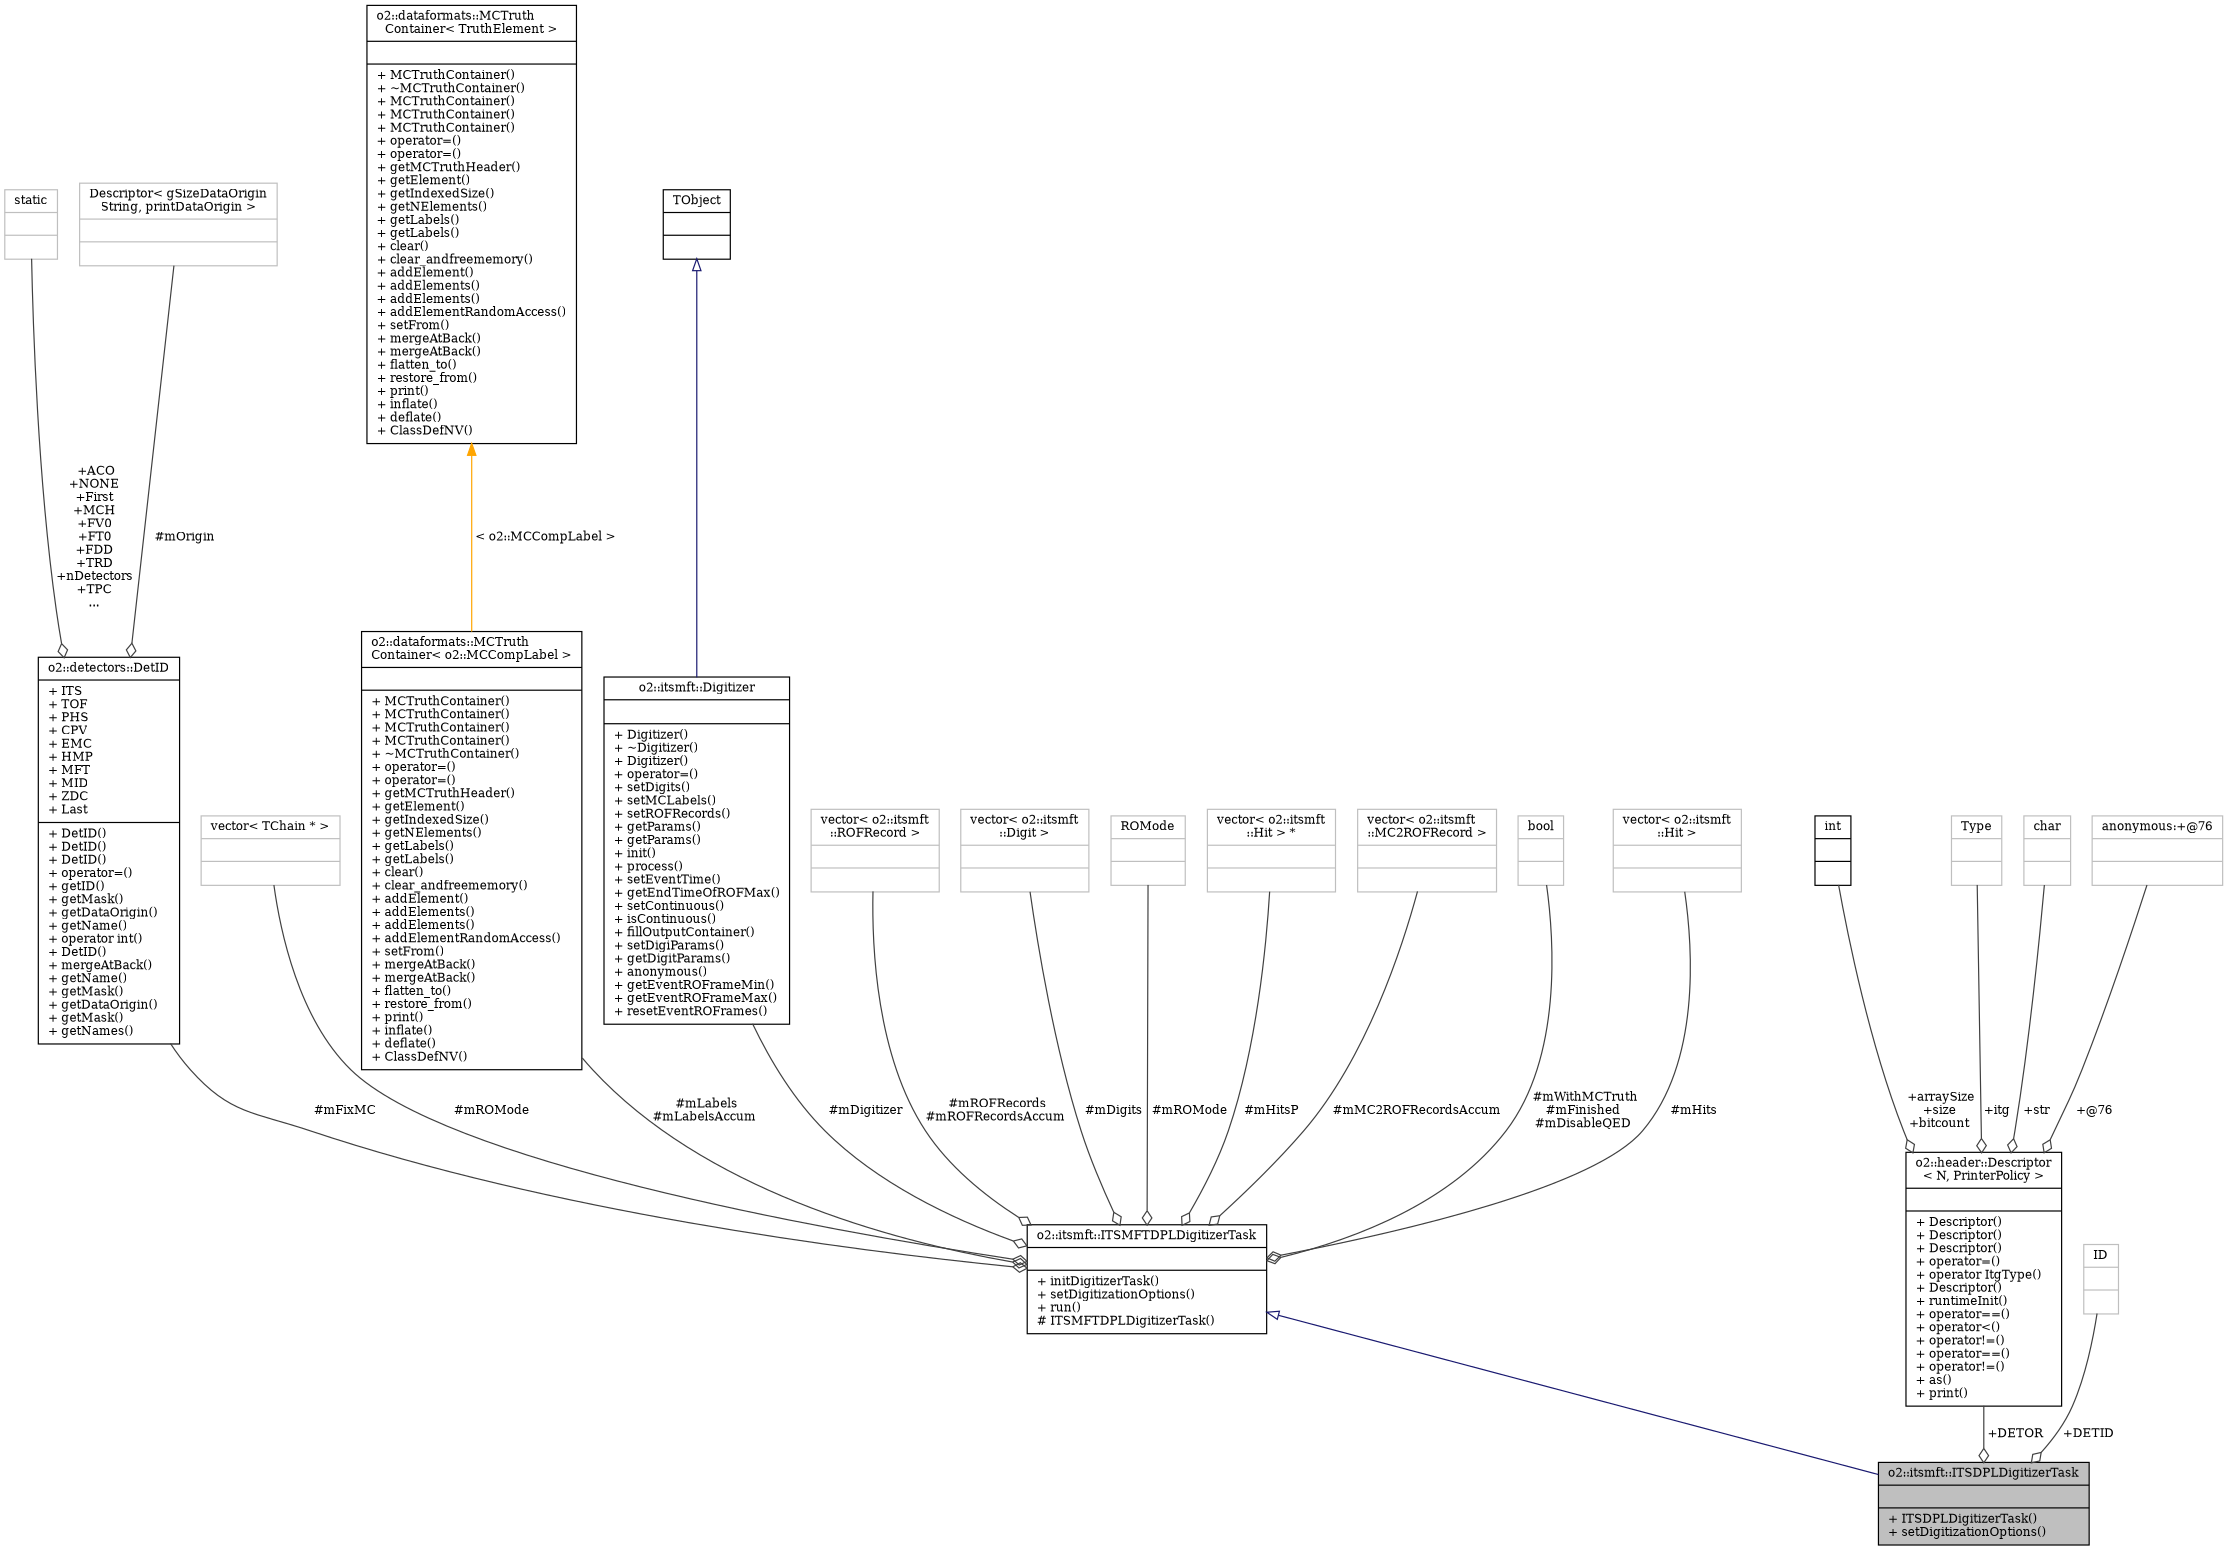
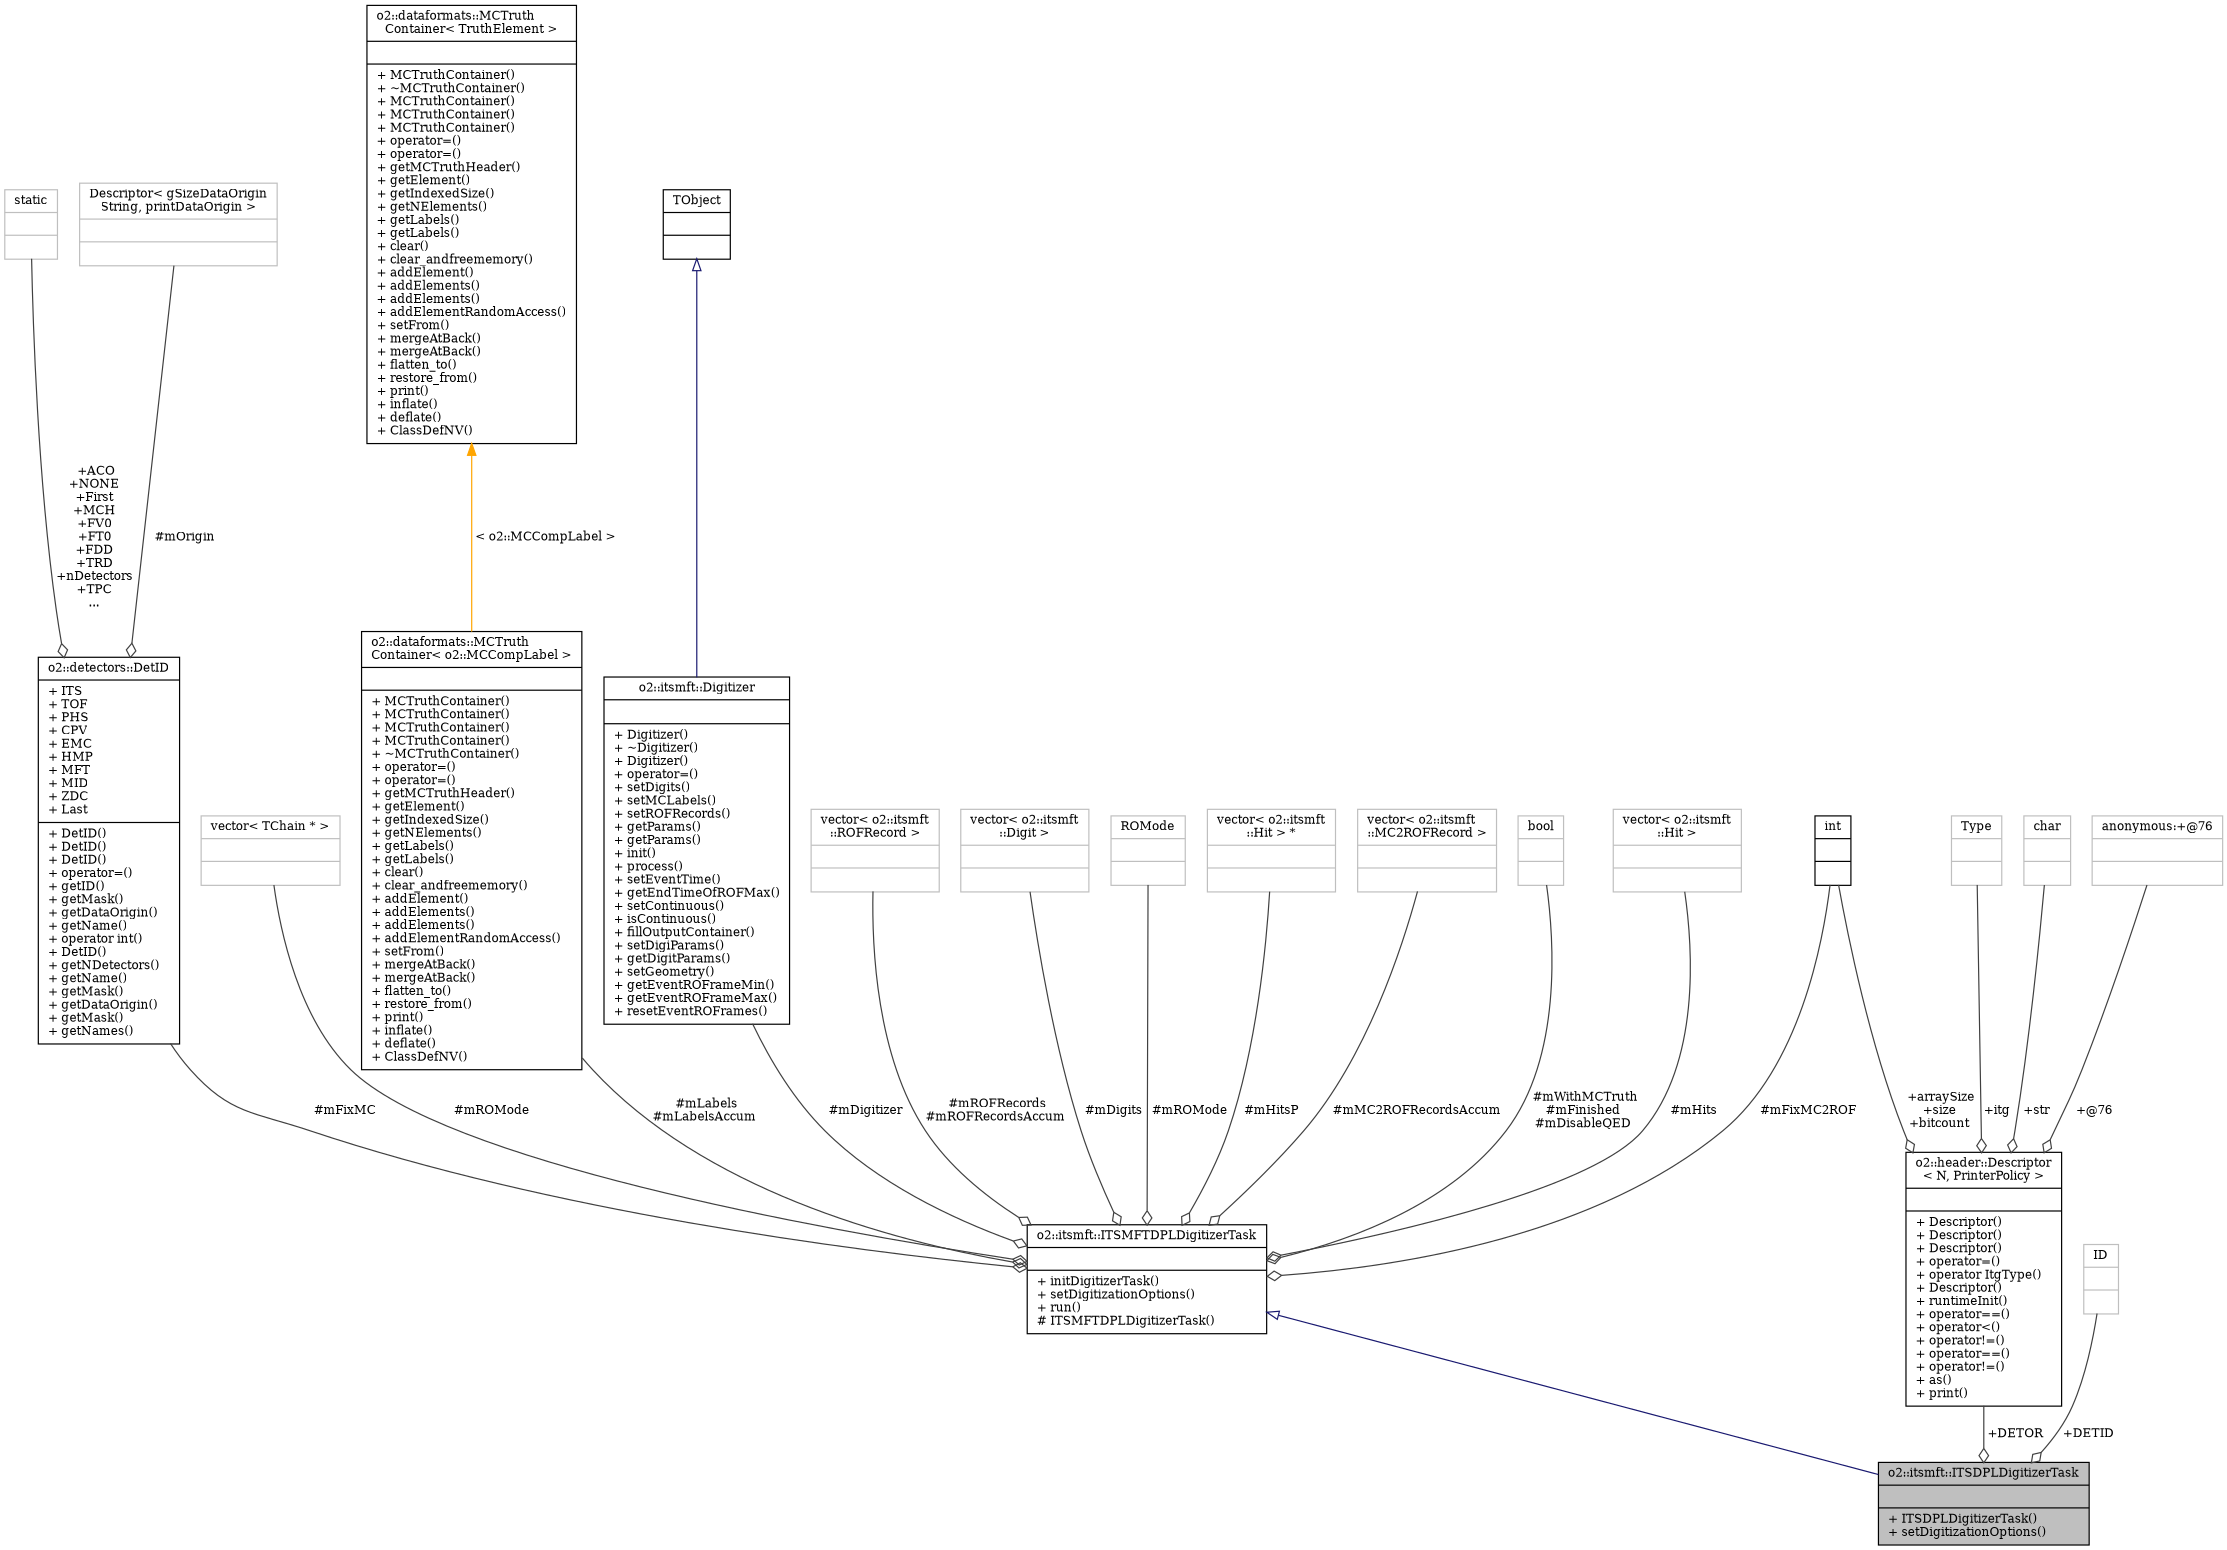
node "o2::detectors::DetID": text "+ mergeAtBack()" -> "+ getNDetectors()"
node "o2::itsmft::Digitizer": text "+ anonymous()" -> "+ setGeometry()"
edge "int" -> "o2::itsmft::ITSMFTDPLDigitizerTask": added, label "#mFixMC2ROF"
